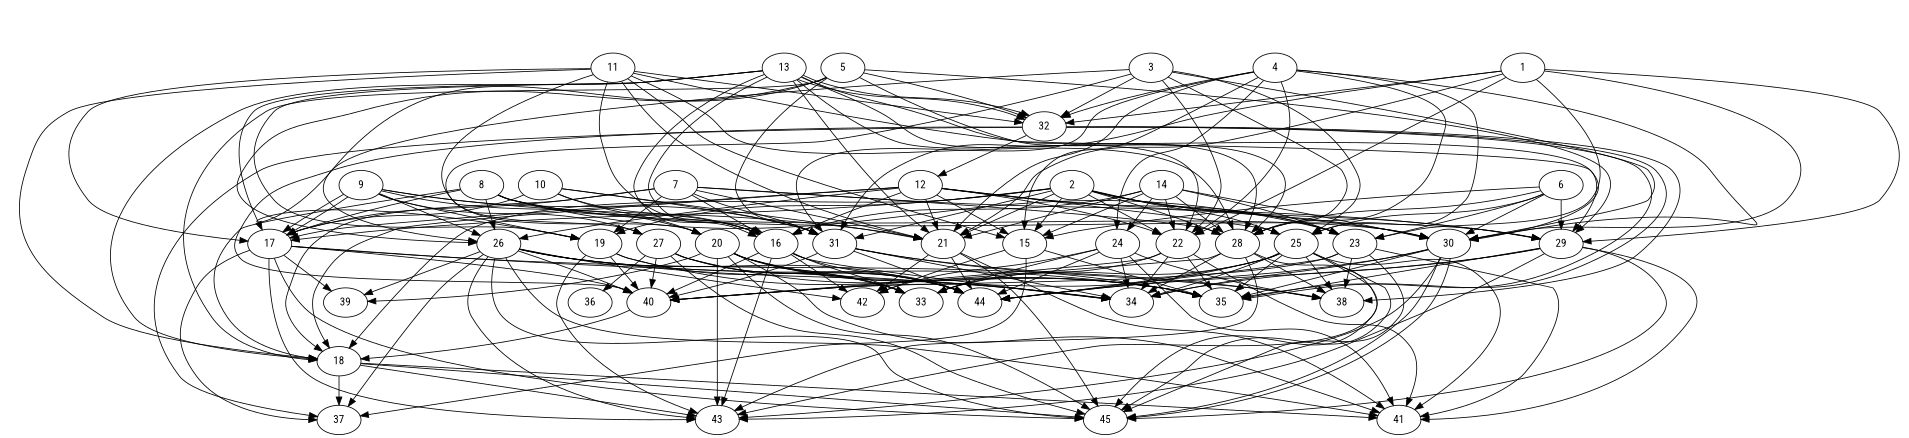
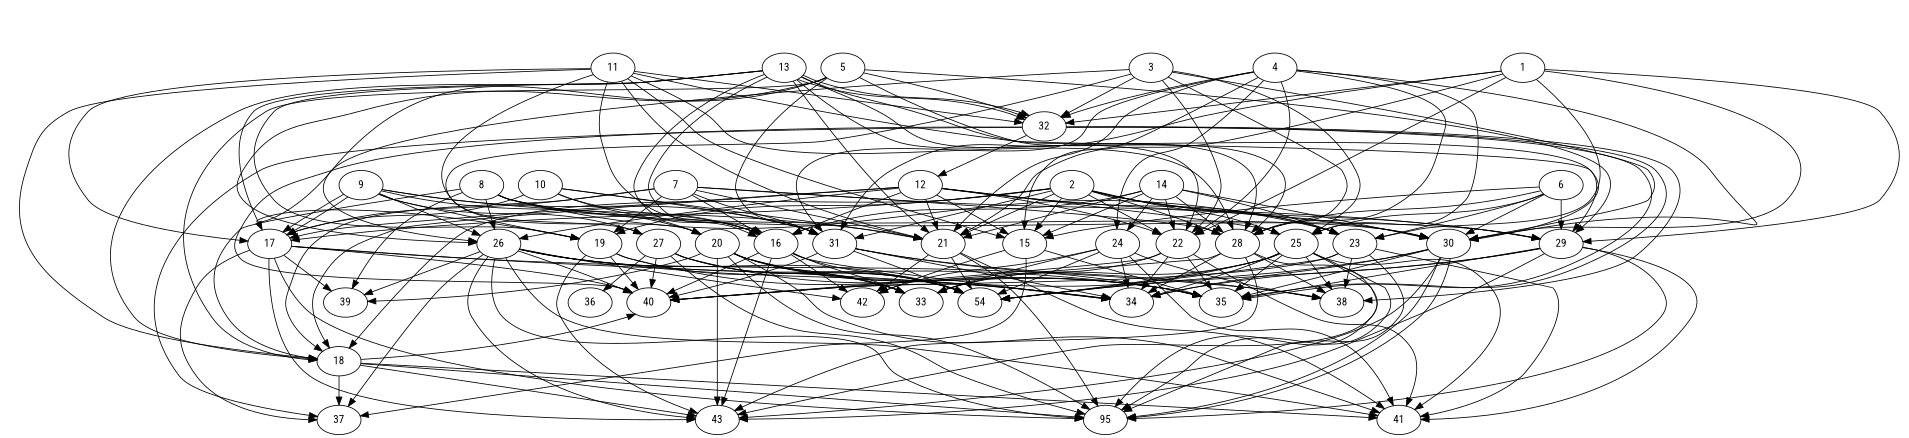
edge "8" -> "17": now "8" -> "39"
node "44": label "44" -> "54"
edge "40" -> "18": reversed
node "45": label "45" -> "95"
